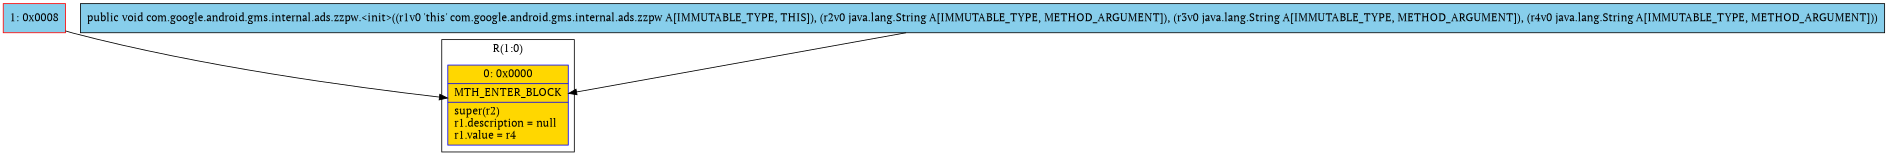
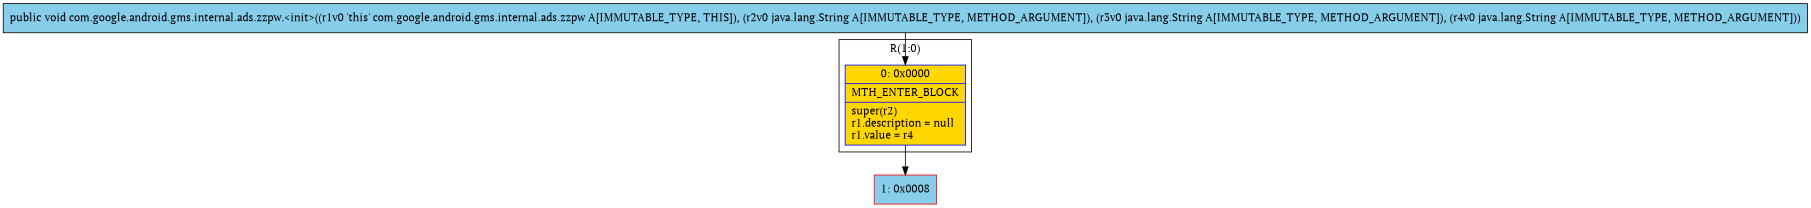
edge "1: 0x0008" -> "0: 0x0000": reversed
